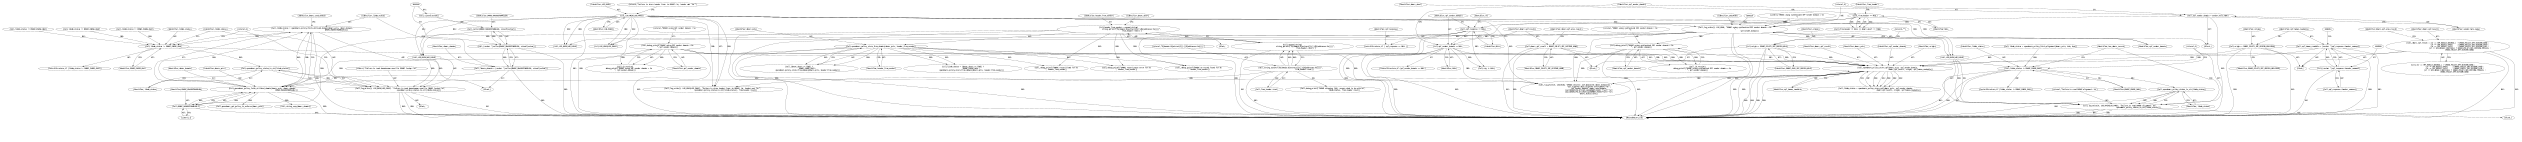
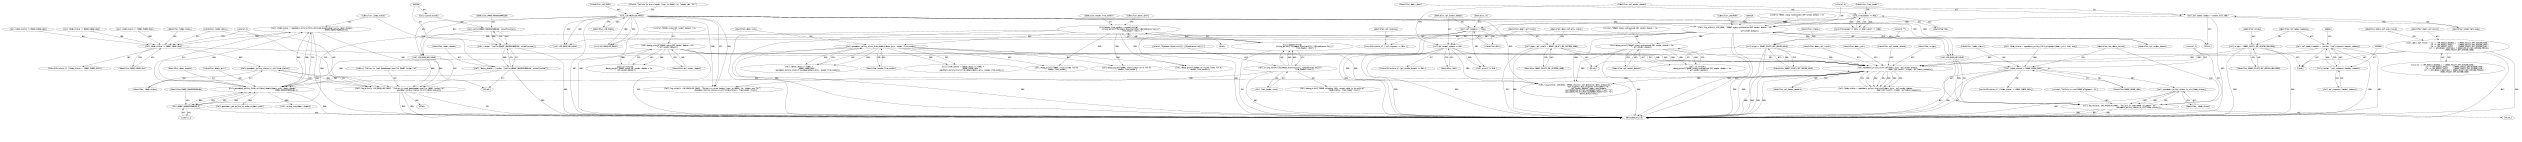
node "(Identifier,dmarc_used_domain)": removed
edge "(Identifier,DMARC_POLICY_SPF_ORIGIN_MAILFROM)" -> "(Call,origin = DMARC_POLICY_SPF_ORIGIN_MAILFROM)": added, label "AST:"
node "(Call,sig != NULL)": label "(Call,sig != NULL)" -> "(Call,printf != NULL)"
node "(Identifier,DMARC_OKAY_SPF_ORIGIN_HELO)": label "(Identifier,DMARC_OKAY_SPF_ORIGIN_HELO)" -> "(Identifier,DMARC_POLICY_SPF_ORIGIN_HELO)"
edge "(Call,(uschar *)spf_response->header_comment)" -> "(MethodReturn,int)": removed, label "DDG:"
